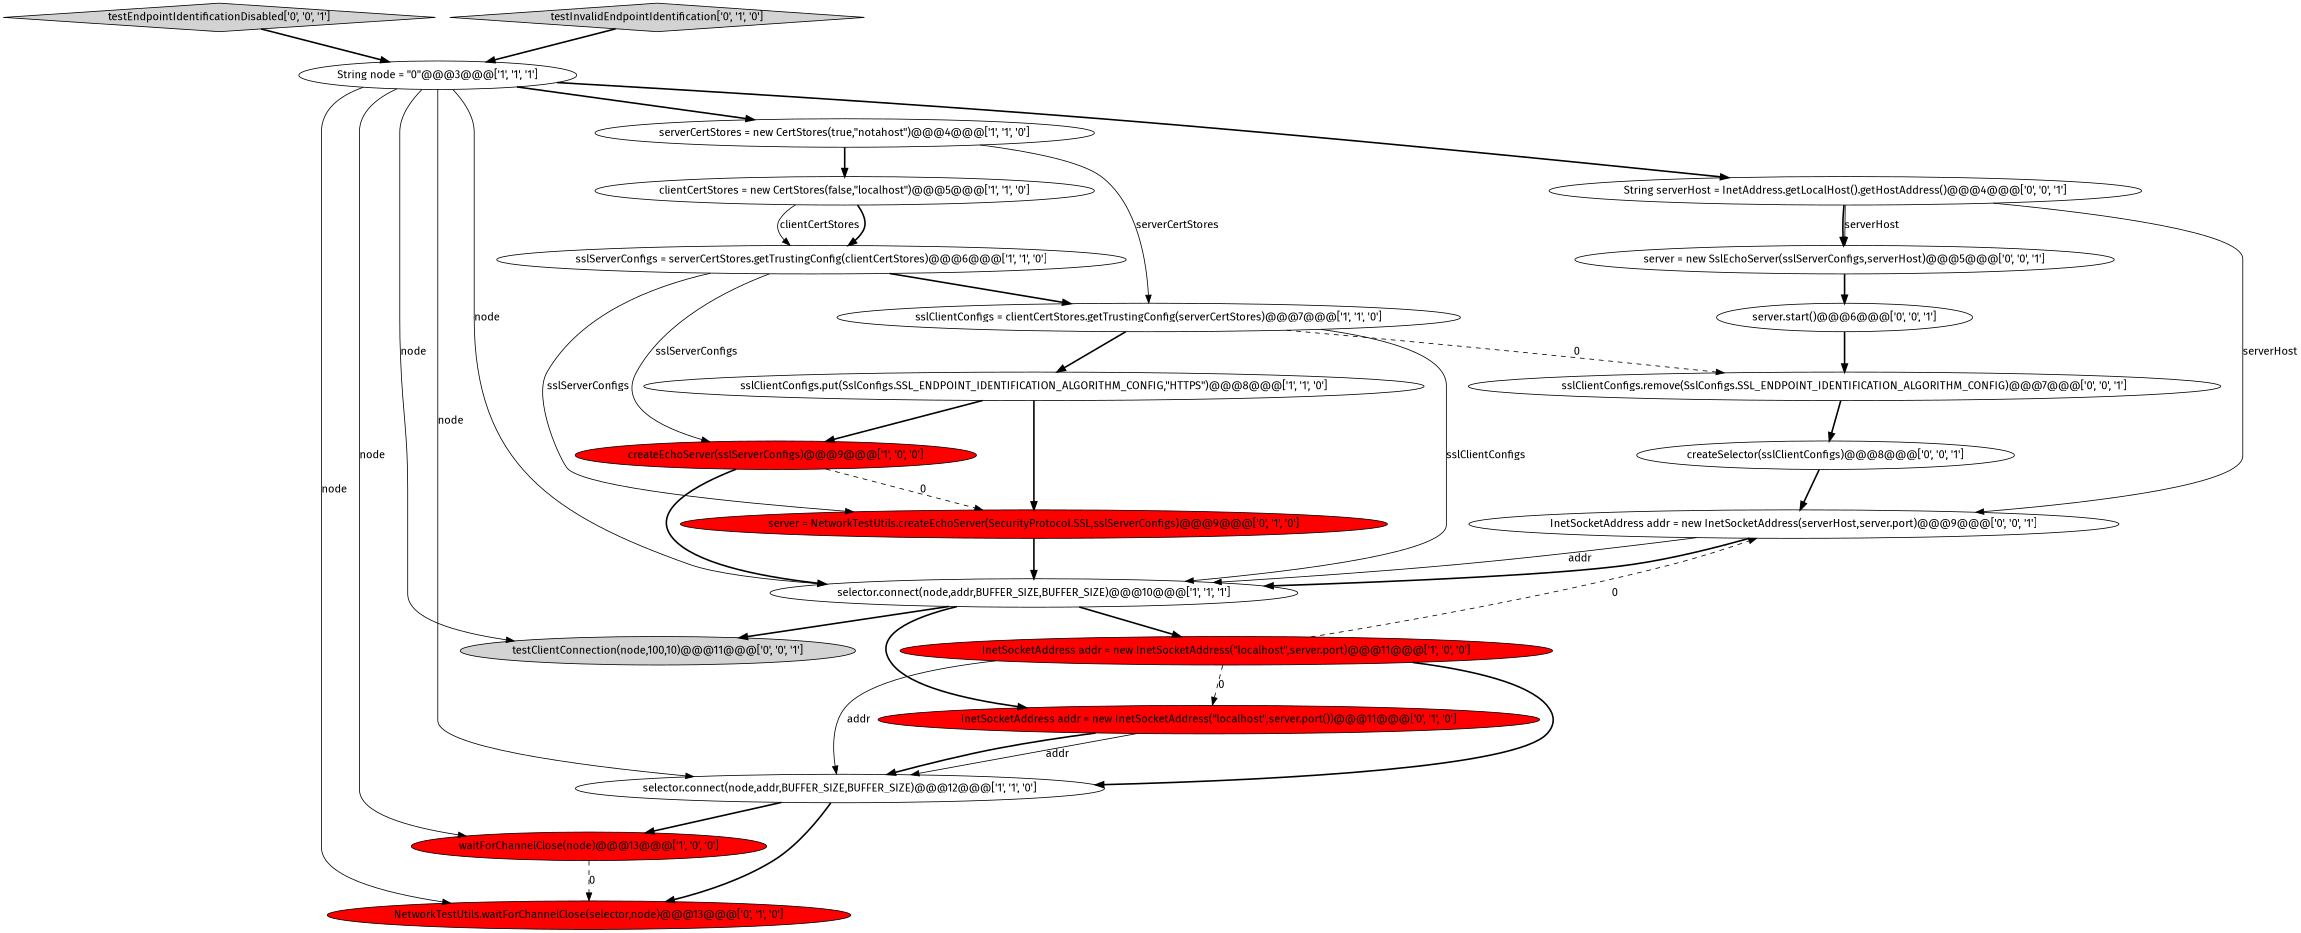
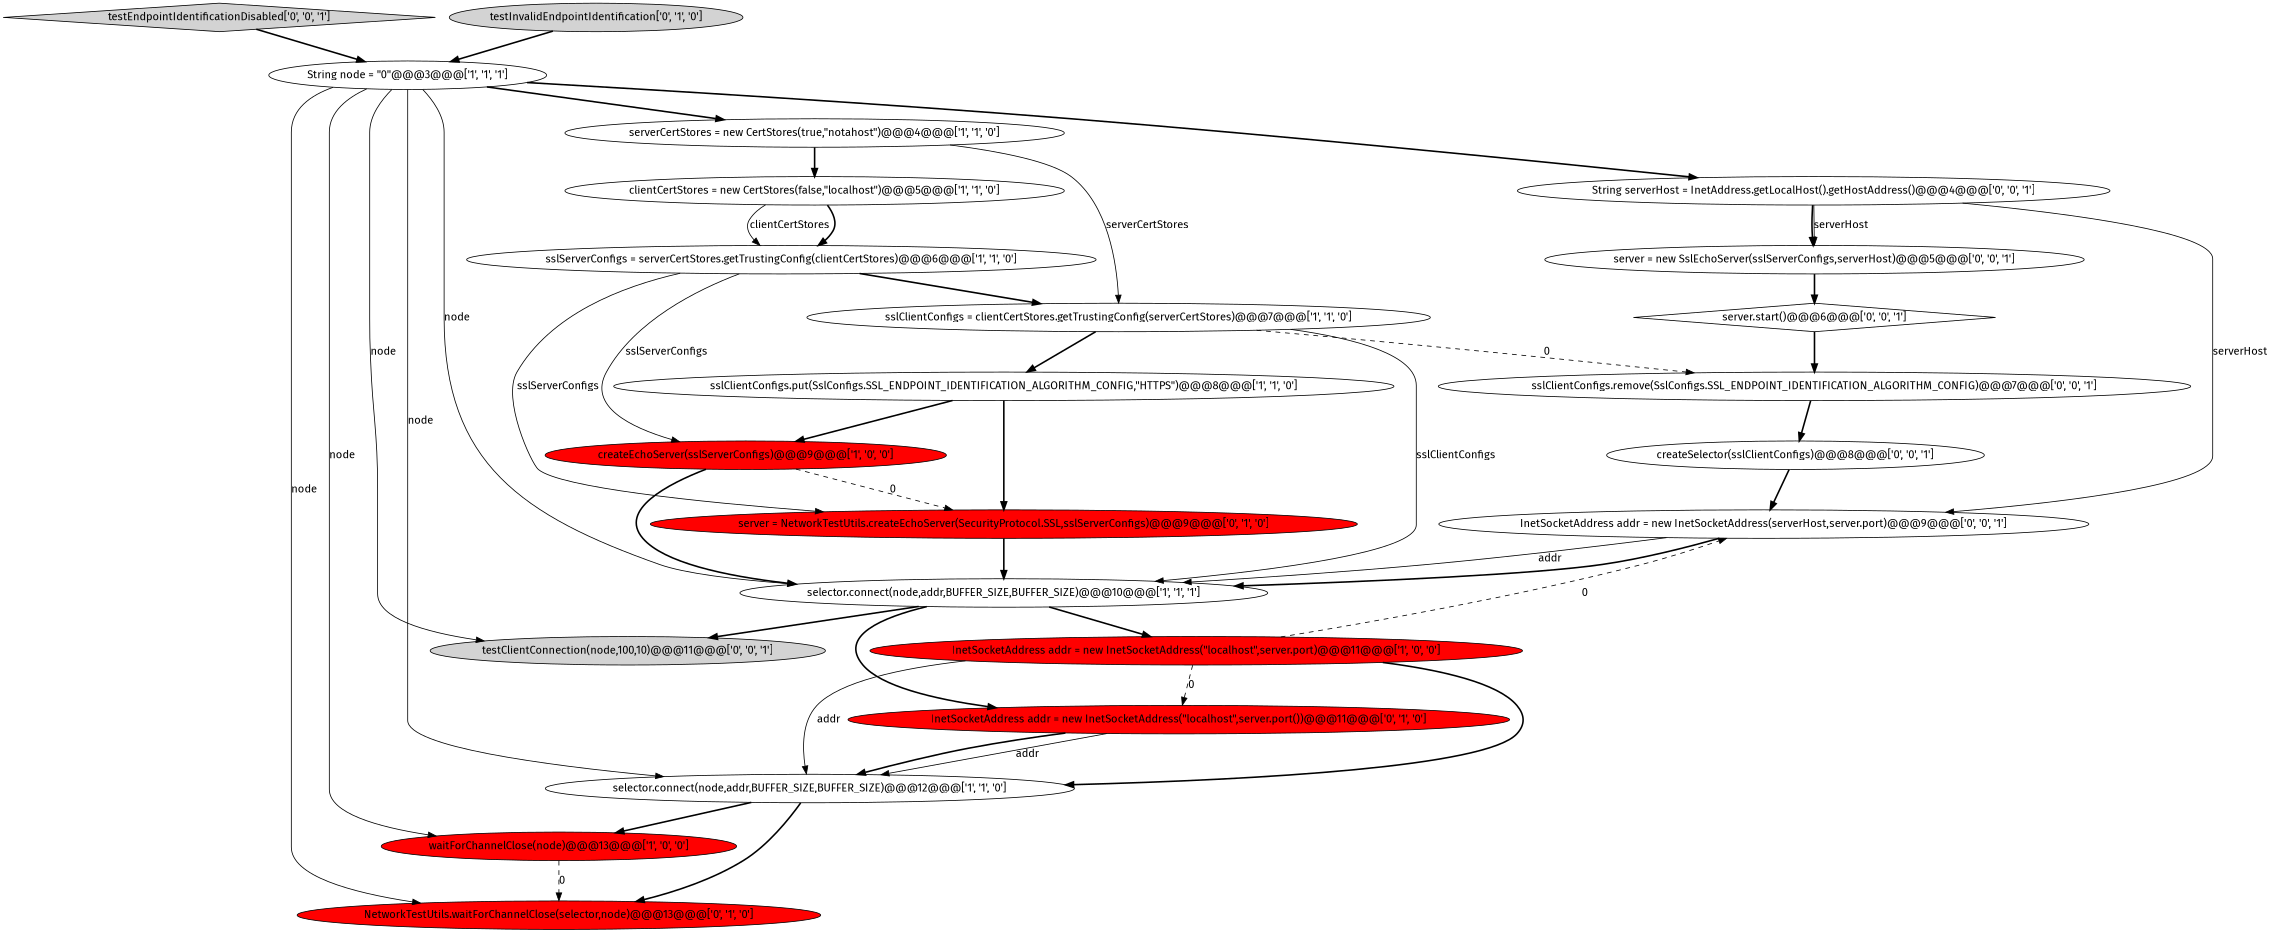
node "testInvalidEndpointIdentification['0', '1', '0']": shape diamond -> ellipse
node "server.start()@@@6@@@['0', '0', '1']": shape ellipse -> diamond
